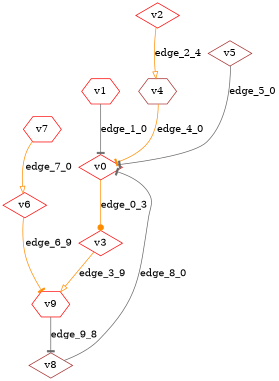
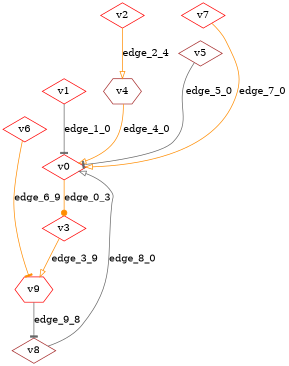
node "v1": shape hexagon -> diamond
node "v7": shape hexagon -> diamond
edge "v4" -> "v0": arrowhead tee -> onormal
edge "v7" -> "v6": now "v7" -> "v0"
edge "v8" -> "v0": arrowhead tee -> onormal
